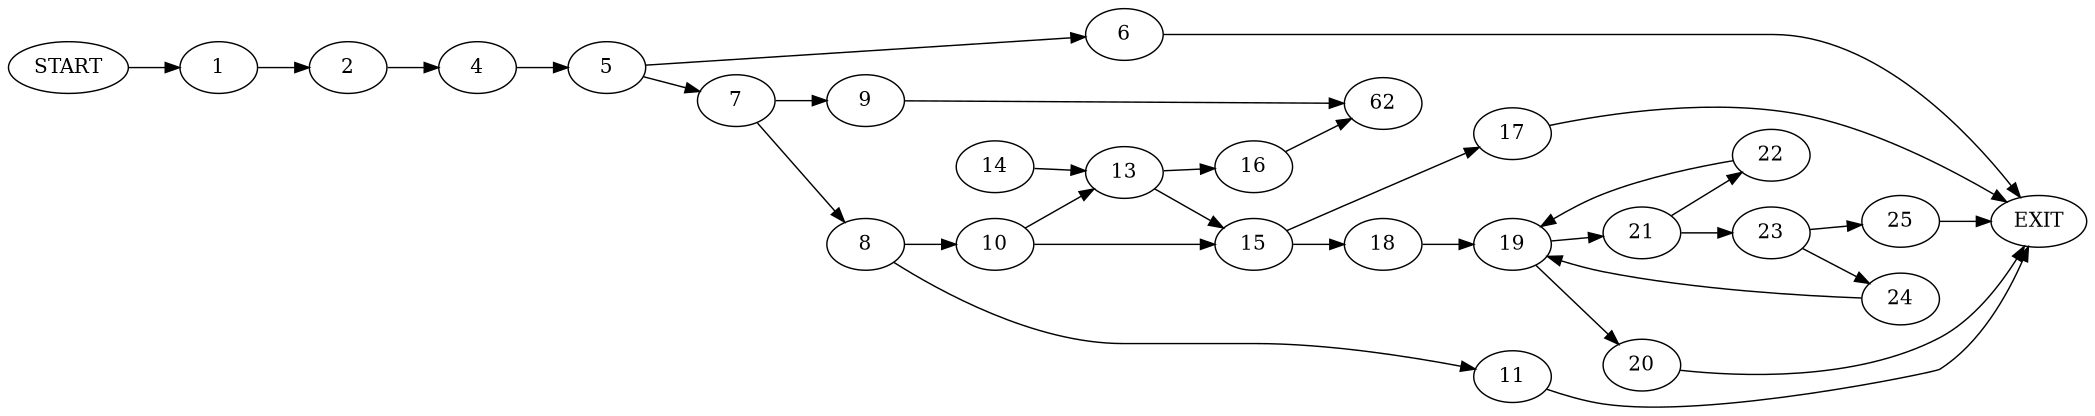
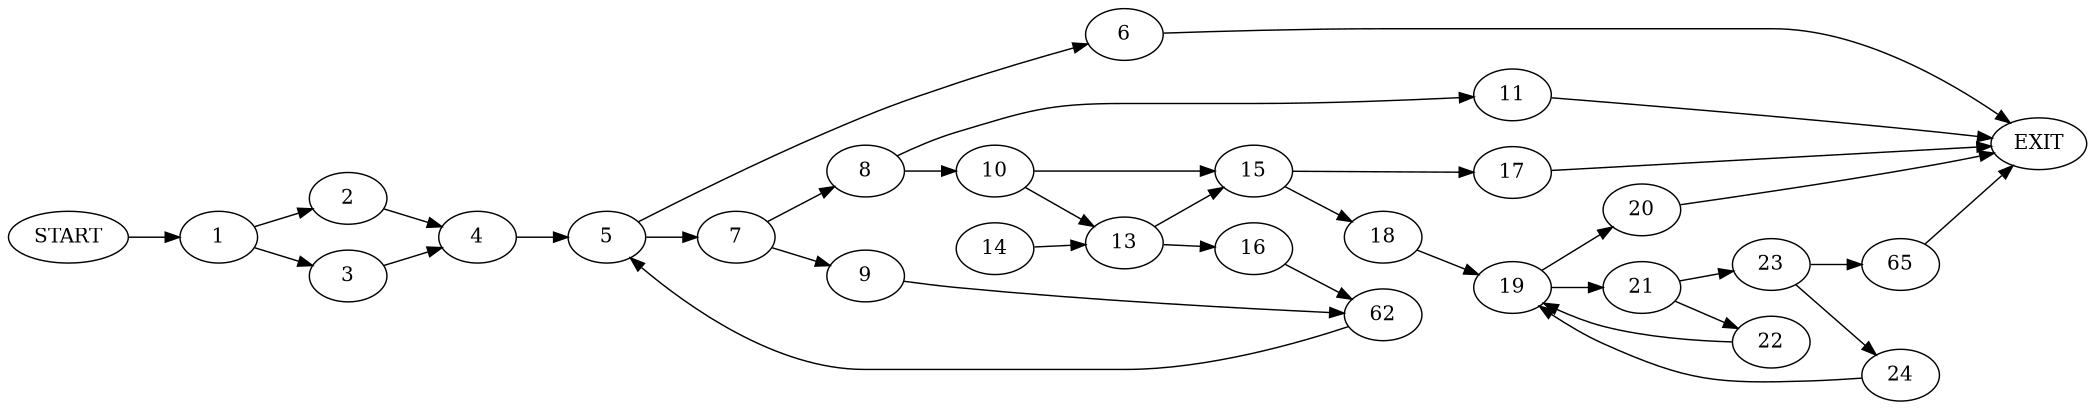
node "25": label "25" -> "65"
node "3": added
edge "62" -> "5": added
